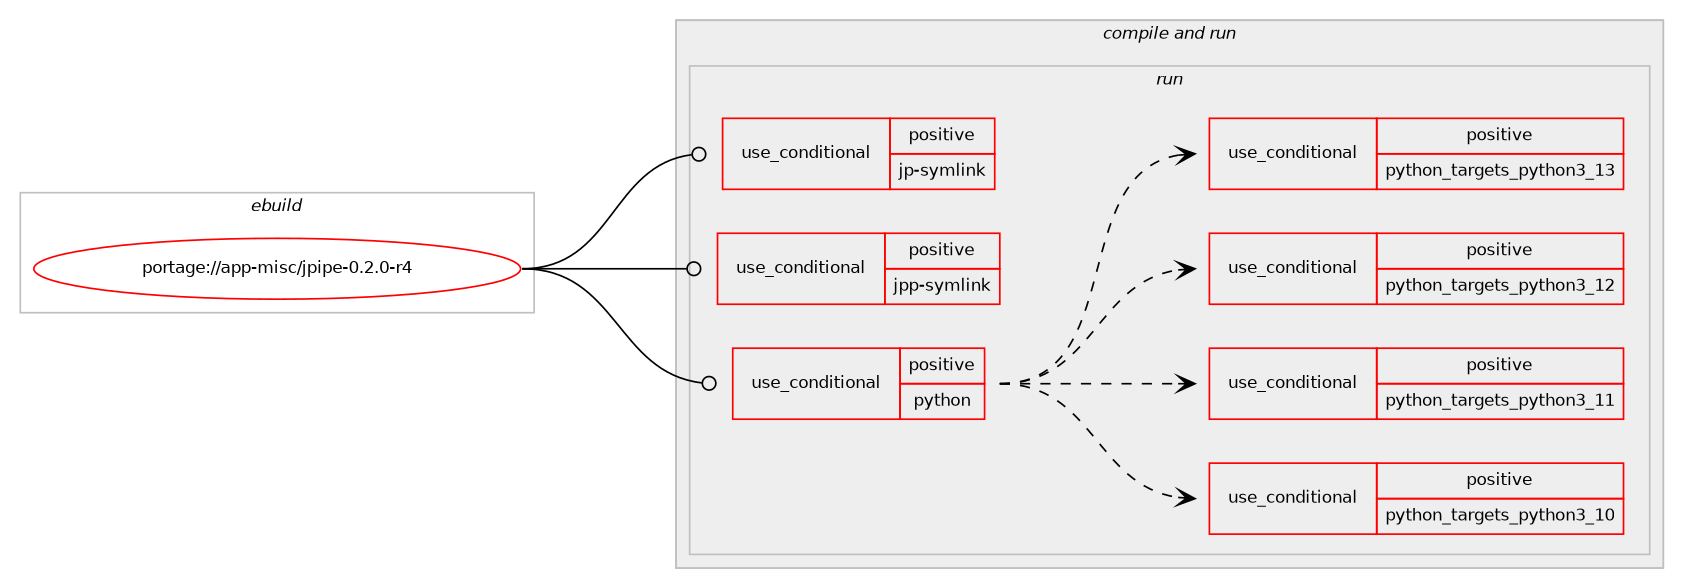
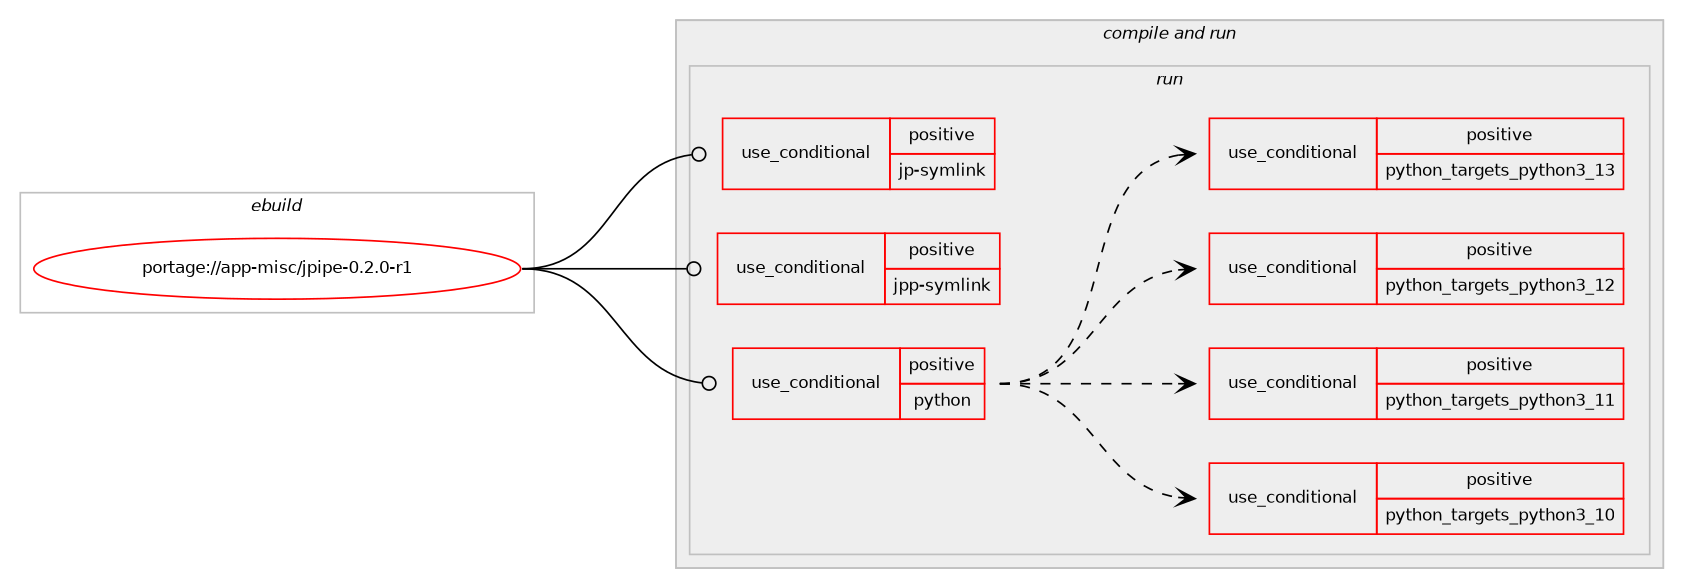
node "portage://app-misc/jpipe-0.2.0-r4": label "portage://app-misc/jpipe-0.2.0-r4" -> "portage://app-misc/jpipe-0.2.0-r1"
